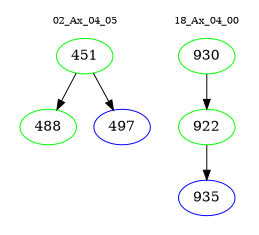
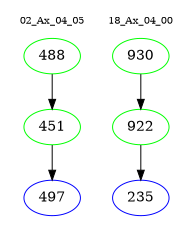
edge "451" -> "488": reversed
node "935": label "935" -> "235"
